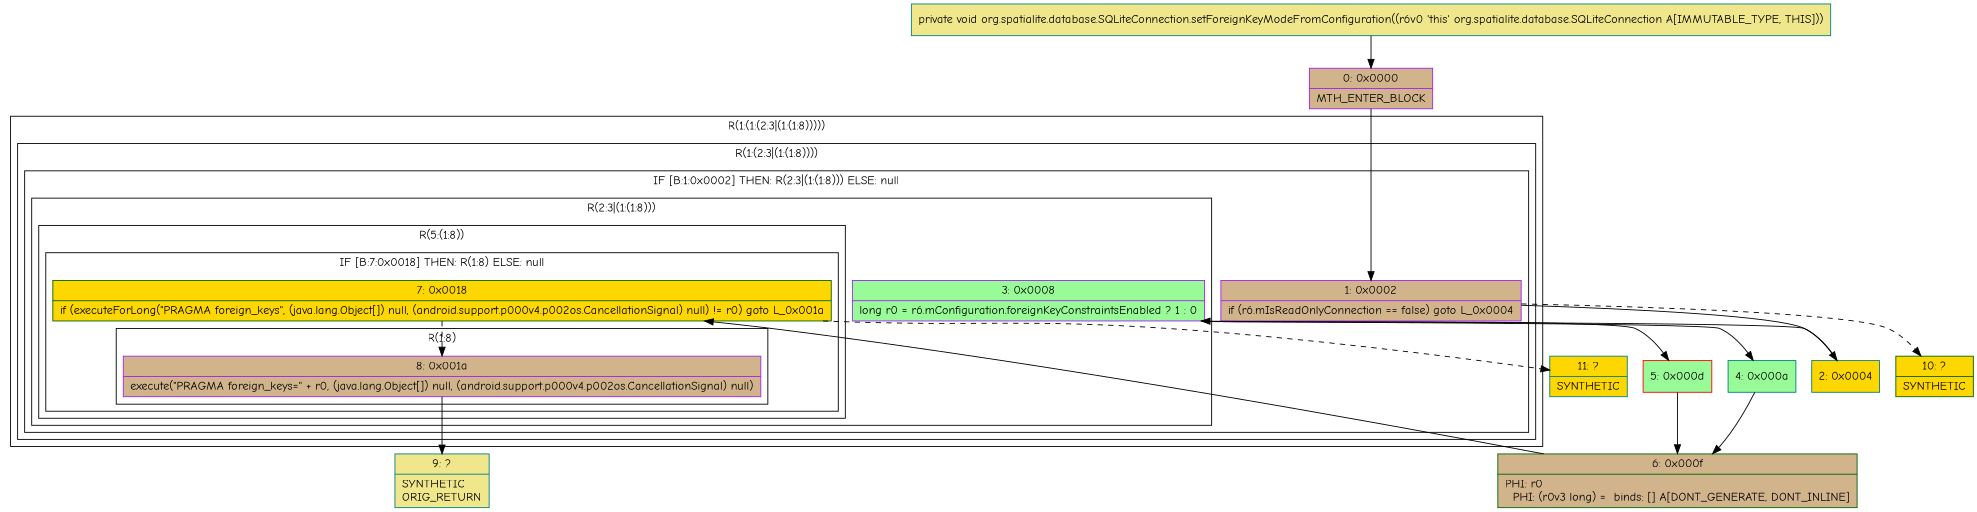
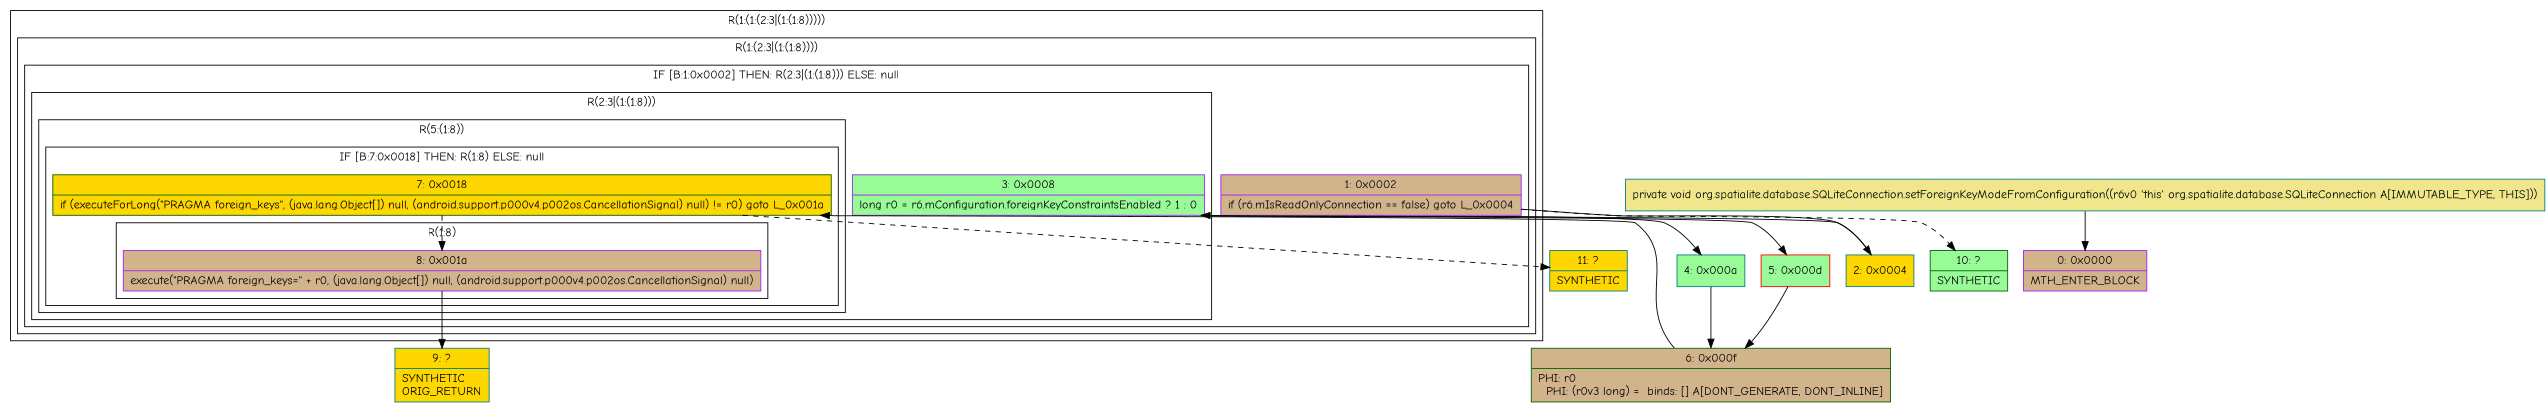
edge "0: 0x0000" -> "1: 0x0002": removed
node "10: ?": fillcolor gold -> palegreen
node "9: ?": fillcolor khaki -> gold
